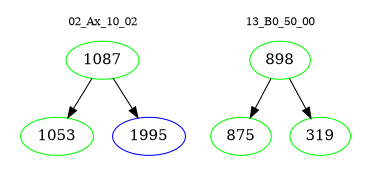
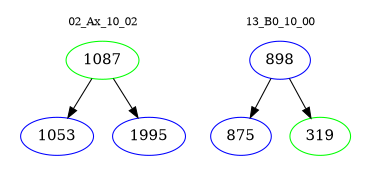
cluster "13_B0_50_00": label "13_B0_50_00" -> "13_B0_10_00"
node "898": color green -> blue
node "1053": color green -> blue
node "875": color green -> blue
